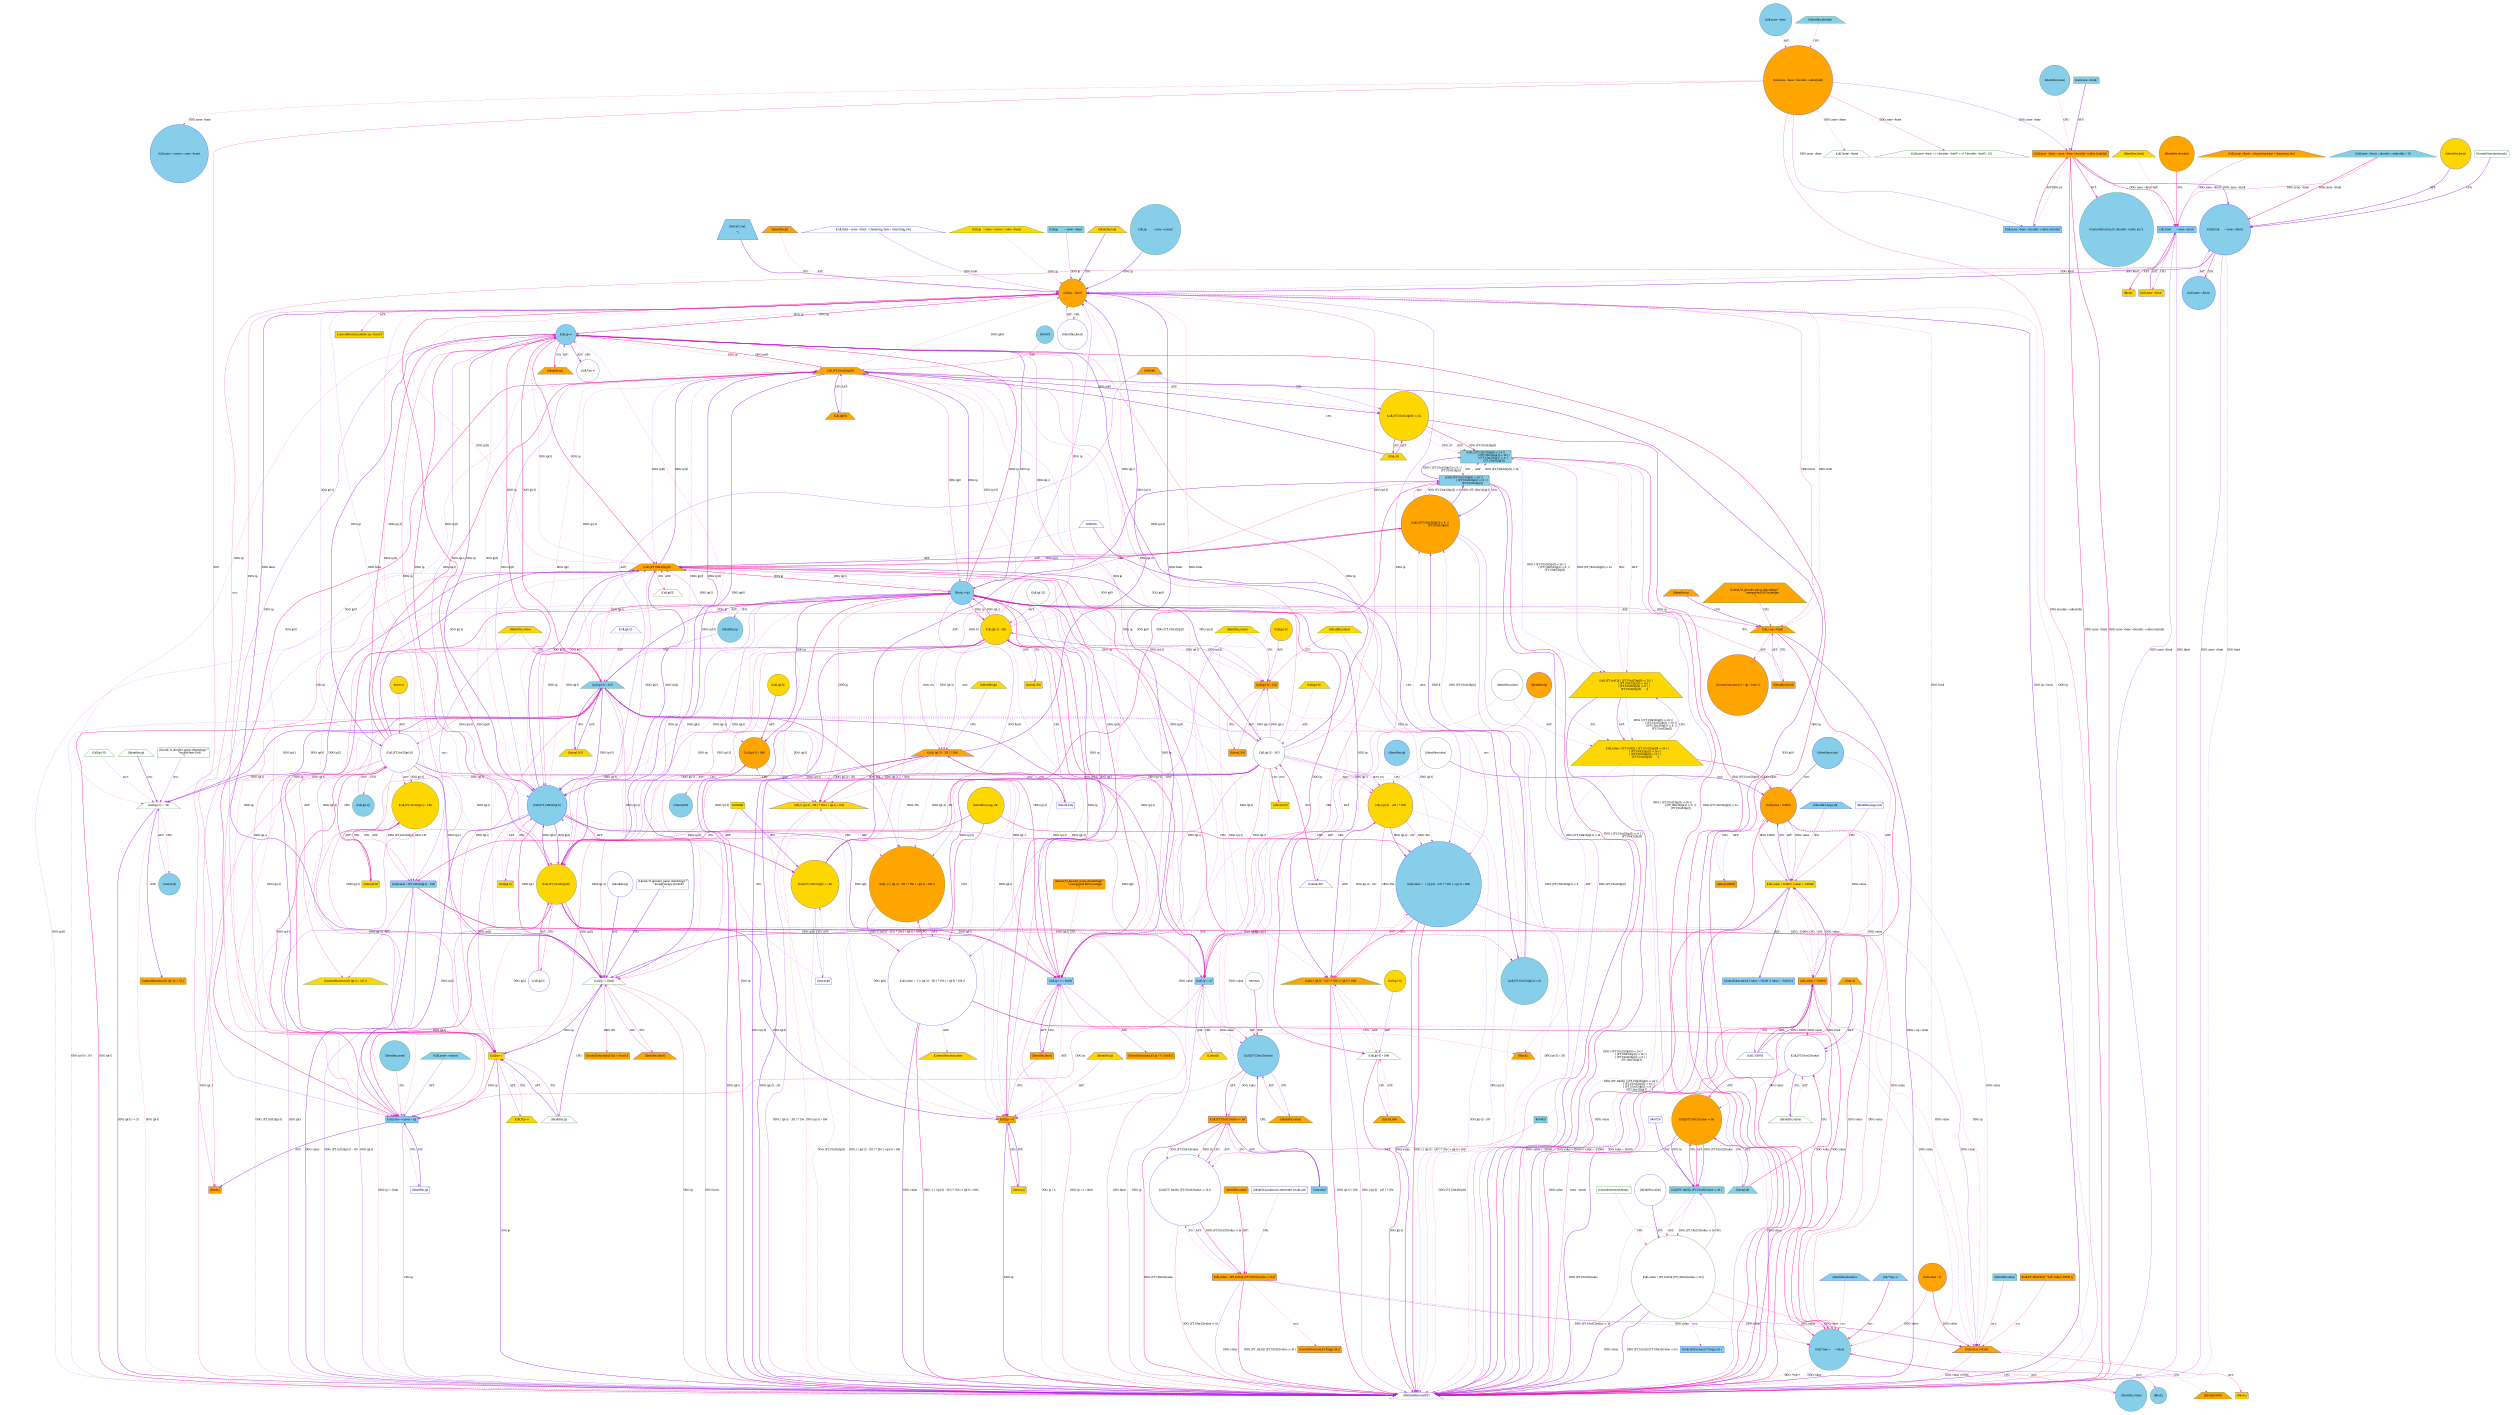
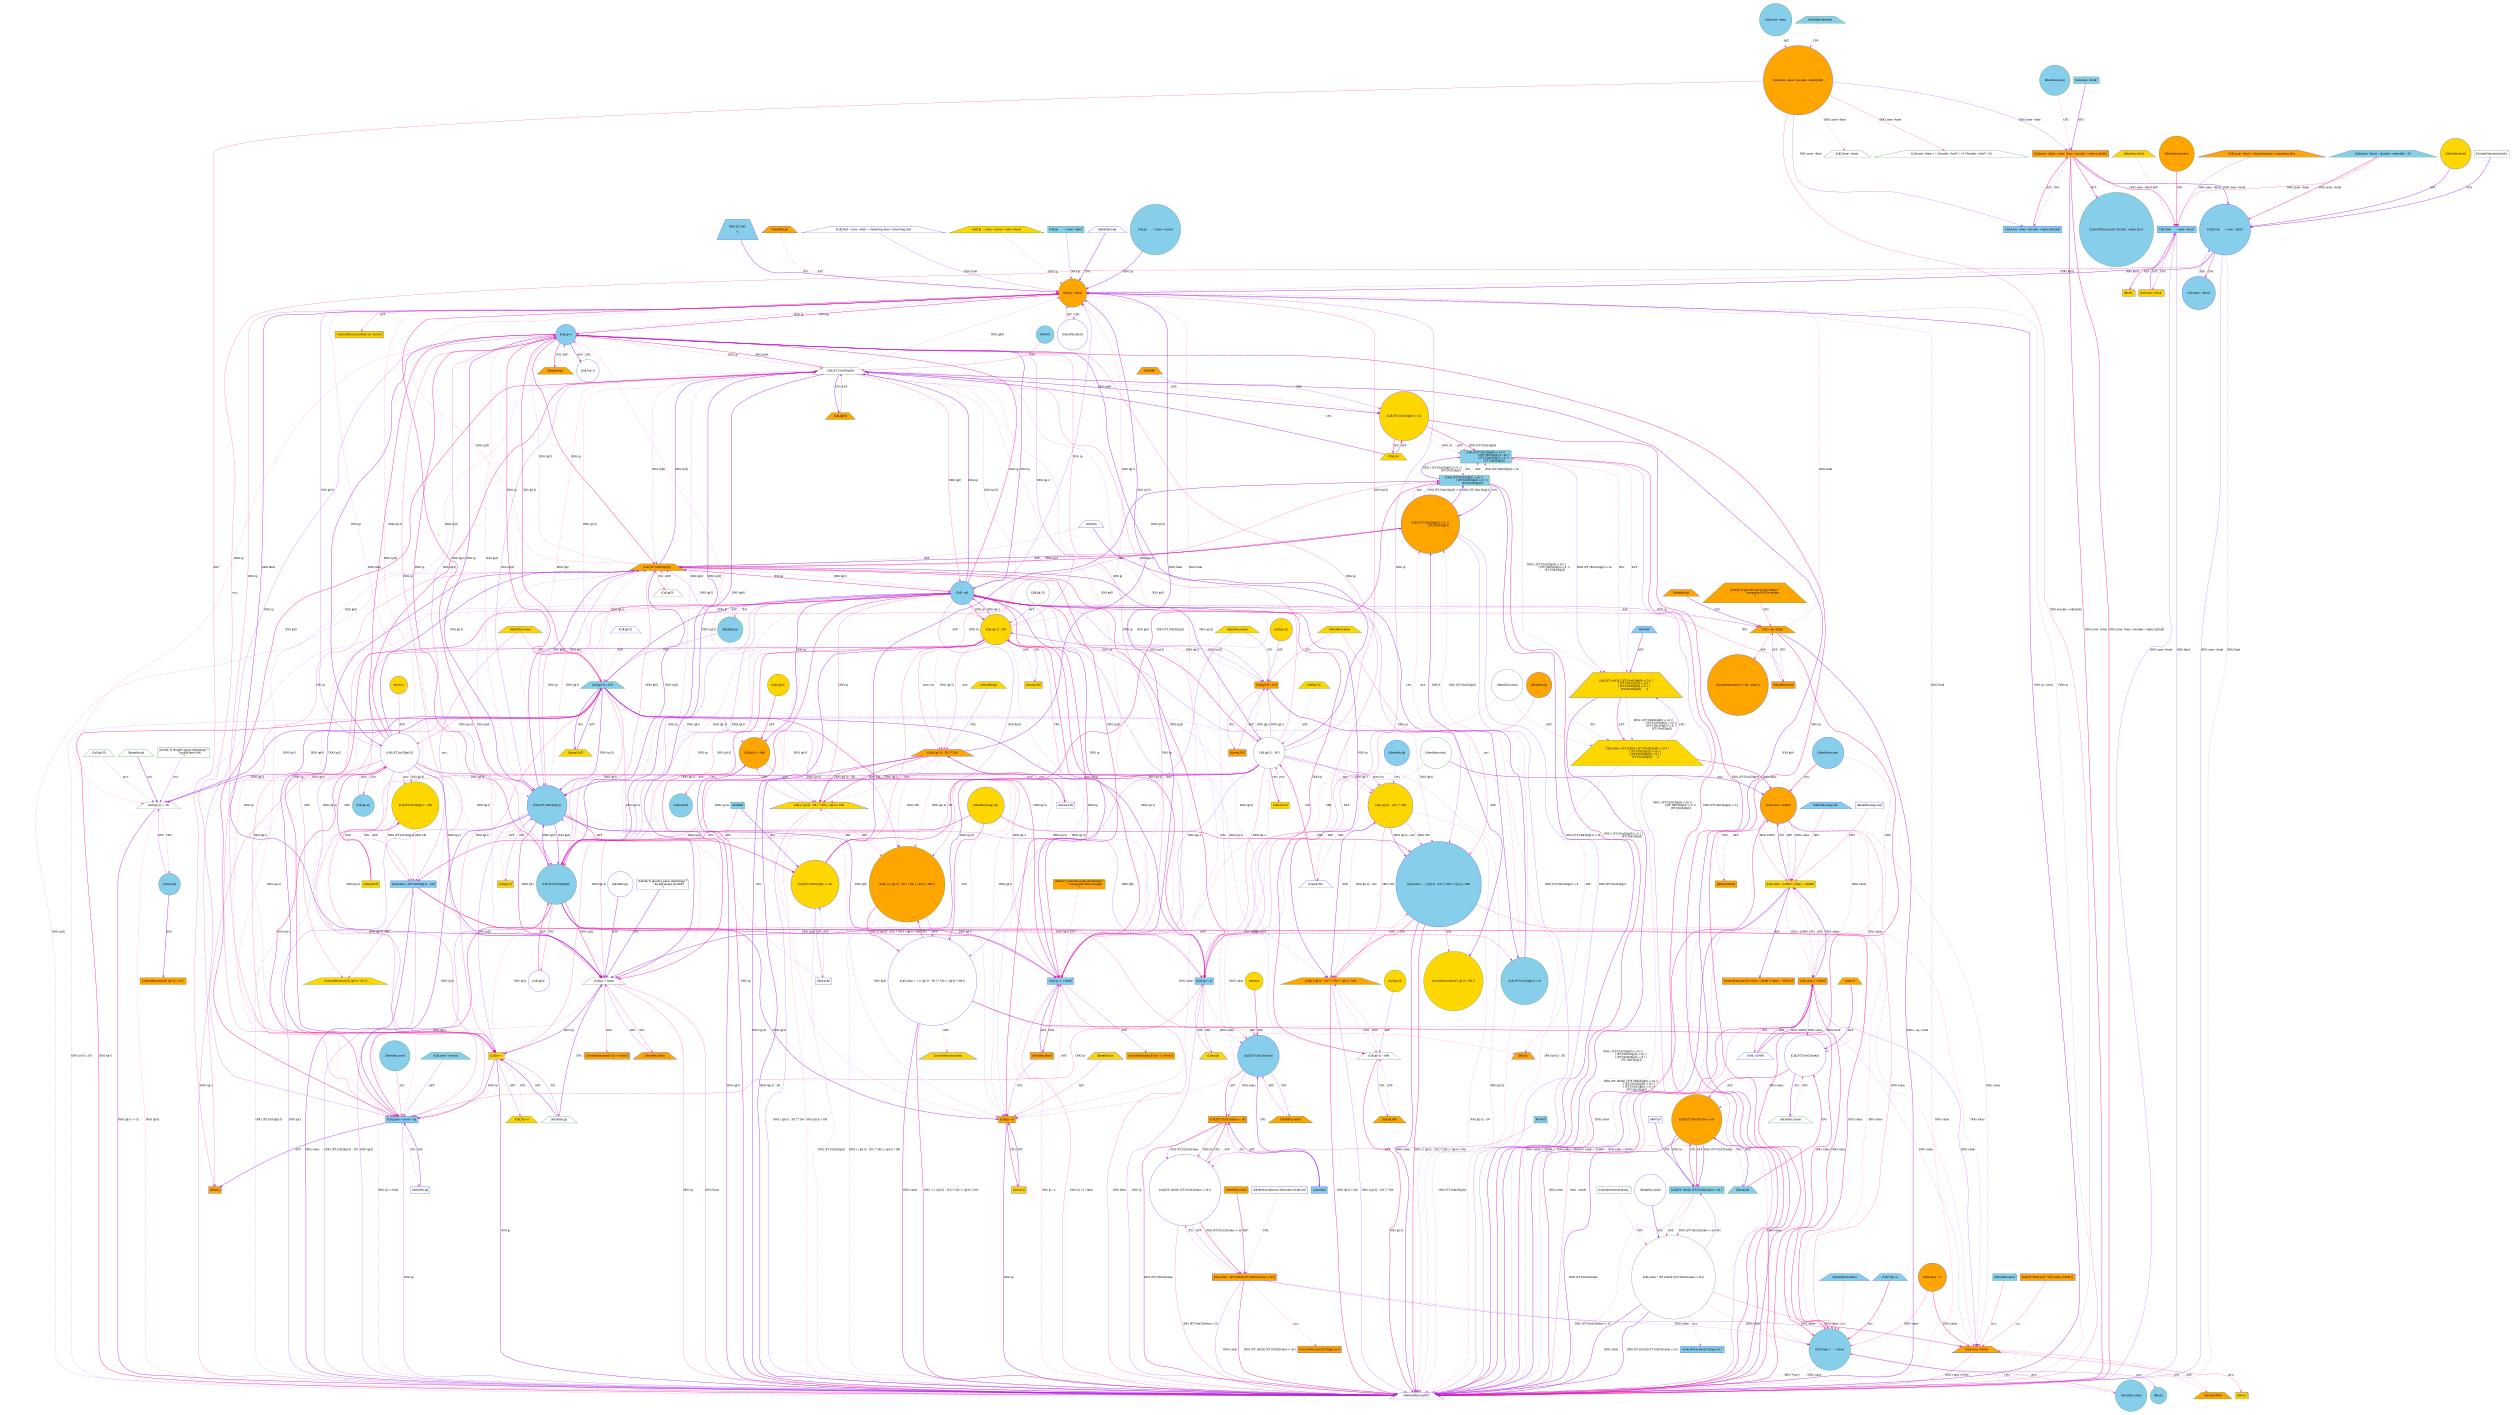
node "(Call,zone->cursor = zone->base)": removed
edge "(Call,zone->limit = zone->base + decoder->subrs_len[idx])" -> "(Call,zone->base + decoder->subrs_len[idx])": label "DDG: 16" -> "CFG: "
node "(Identifier,top)": fillcolor gold -> white
edge "(Call,ip < limit)" -> "(Call,++ip > limit)": removed, label "DDG: limit"
edge "(Call,(FT_Int32)ip[-1])" -> "(Call,ip < limit)": style dashed -> solid
node "(Call,(FT_UInt32)ip[0])": fillcolor orange -> white
edge "1000680" -> "(Call,(FT_UInt32)ip[1])": removed, label "AST:"
node "(Block,++ip)": label "(Block,++ip)" -> "(Call,++ip)"
node "1000668": added
edge "(Call,(FT_UInt32)ip[3])" -> "(Call,ip + 4)": removed, label "DDG: ip[3]"
edge "(Call,ip[-2] - 251)" -> "(Call,ip >= limit)": style solid -> bold
node "1000688": fillcolor gold -> skyblue
edge "(Call,(FT_Int32)ip[-1] - 139)" -> "(Literal,139)": removed, label "CFG:"
node "(Call,(FT_UInt32)ip[2])": fillcolor gold -> skyblue
edge "(Call,ip[-1] >= 32)" -> "(ControlStructure,if ( ip[-1] >= 32 ))": now "(Literal,32)" -> "(ControlStructure,if ( ip[-1] >= 32 ))"
edge "(Call,value =    ( ( ip[-2] - 247 ) * 256 ) + ip[-1] + 108)" -> "(Call,*top++       = value)": style solid -> dashed
node "1000824": fillcolor white -> gold
node "(ControlStructure,if ( ip[-2] < 251 ))": added
node "(ControlStructure,if ( value > 32000 || value < -32000 ))": fillcolor skyblue -> orange
edge "(Call,ip >= limit)" -> "(ControlStructure,if ( ip >= limit ))": label "DDG: 251" -> "AST: "
node "(ControlStructure,if ( ip >= limit ))": color darkgreen -> blue
node "(Call,-32000)": label "(Call,-32000)" -> "(UInt,-32000)"
edge "(Call,value =    ( ( ip[-2] - 247 ) * 256 ) + ip[-1] + 108)" -> "(Call,value / 65536)": label "DDG: ip" -> "DDG: value"
edge "(Call,zone->cursor = ip)" -> "(MethodReturn,RET)": label "CFG: ip" -> "DDG: ip"
node "(Int,*top++)": label "(Int,*top++)" -> "(Call,*top++)"
edge "(Literal,65536)" -> "(Call,value / 65536)": added, label "AST:"
